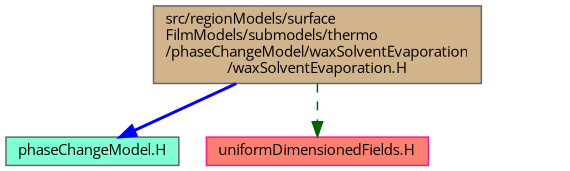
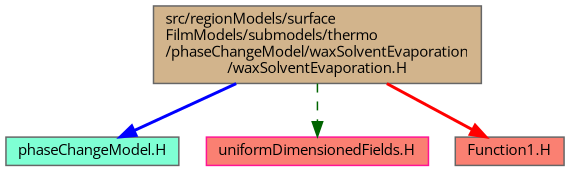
node "Function1.H": added
